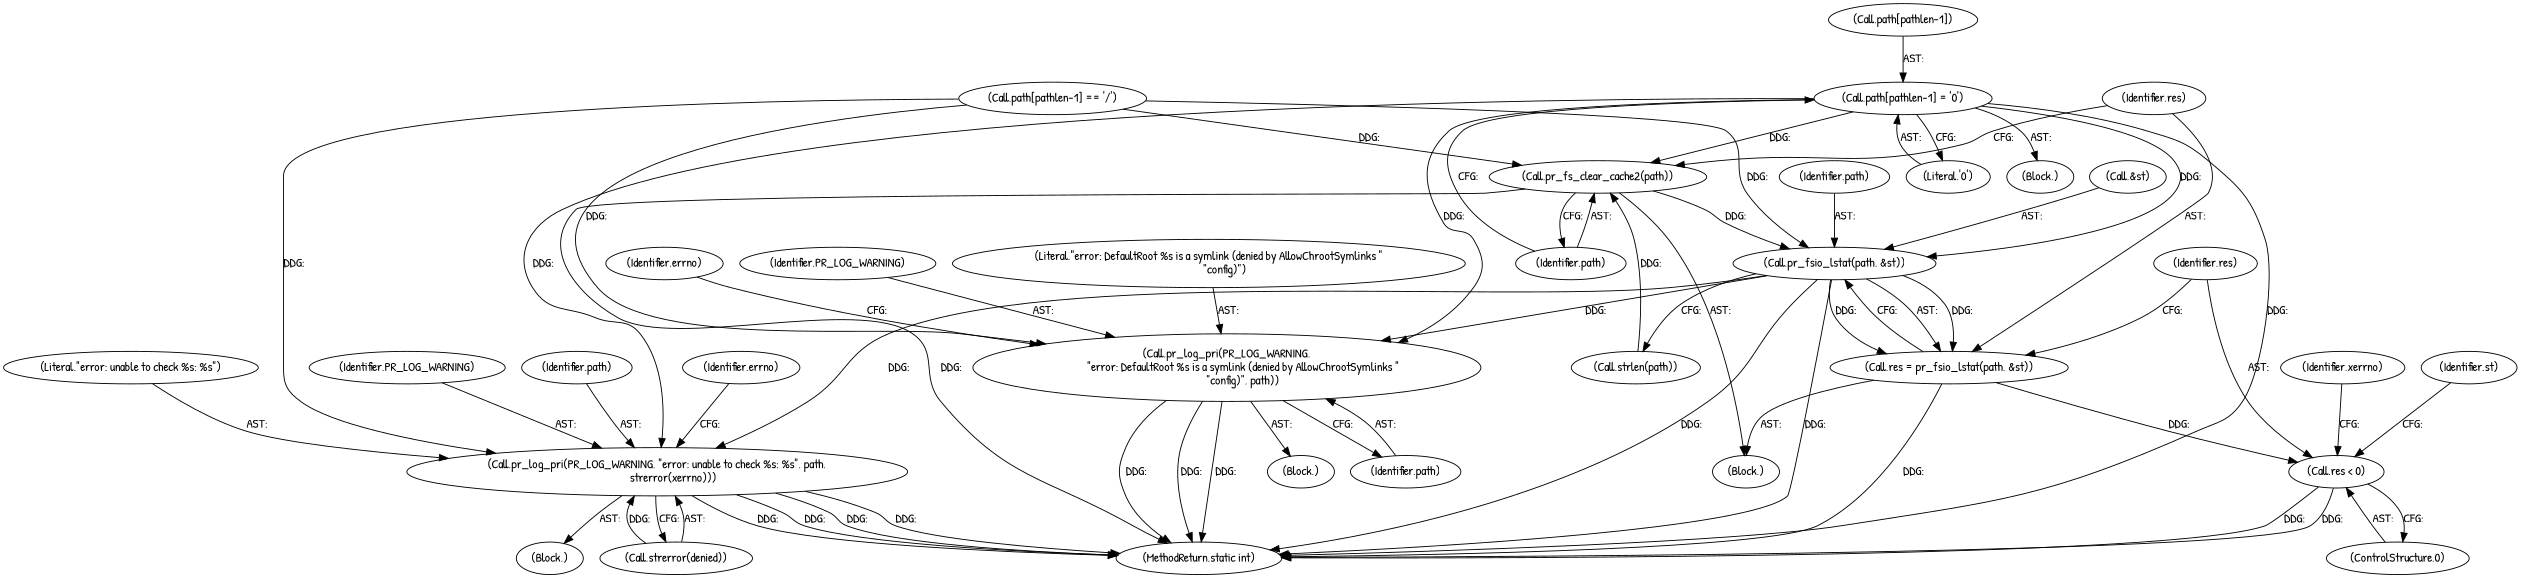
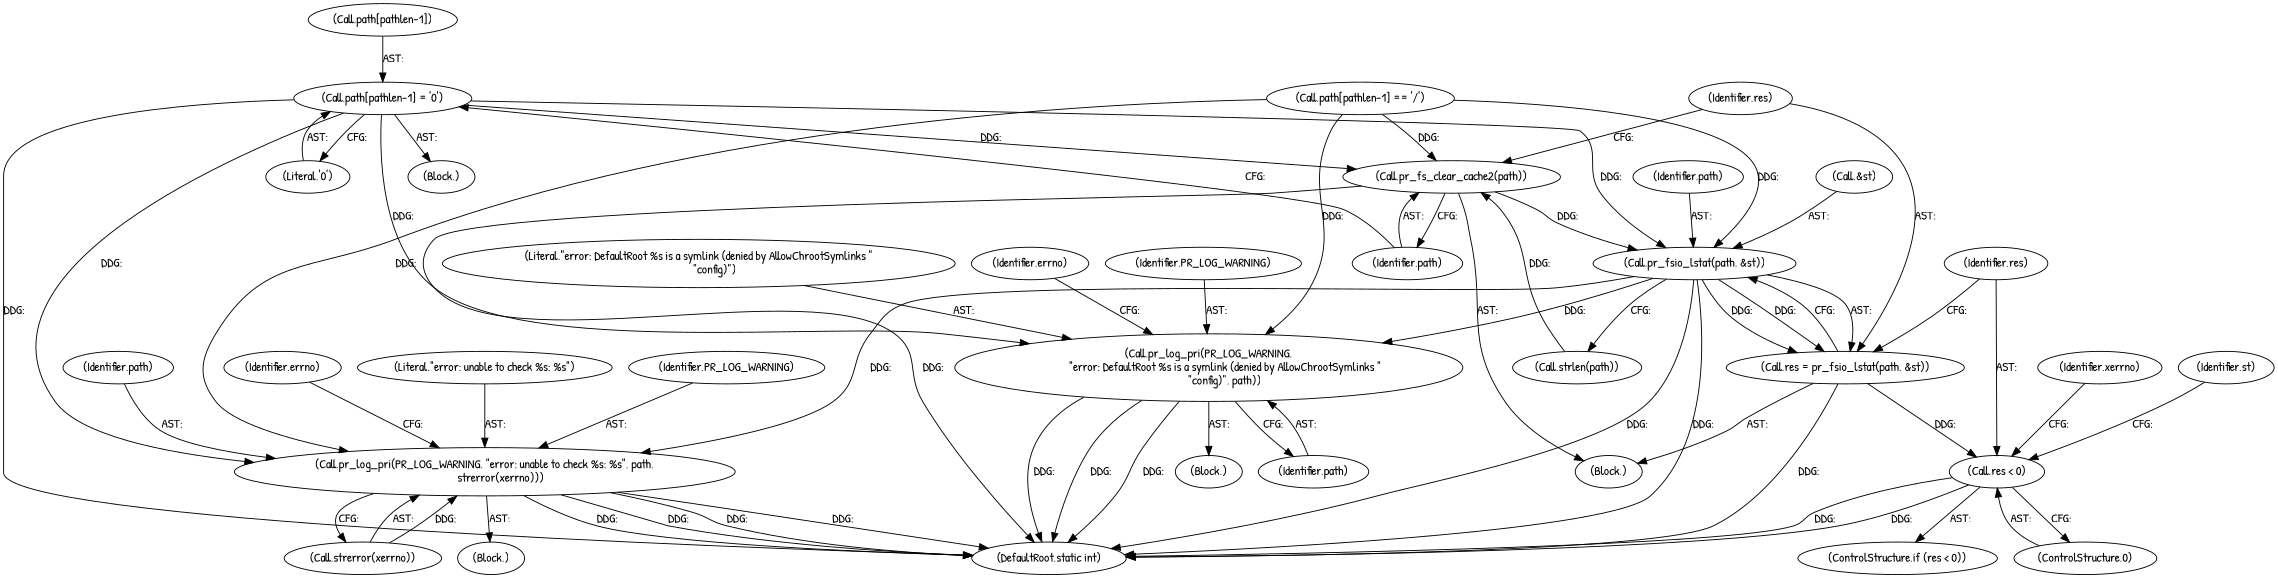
node "(Call,strerror(denied))": label "(Call,strerror(denied))" -> "(Call,strerror(xerrno))"
node "(MethodReturn,static int)": label "(MethodReturn,static int)" -> "(DefaultRoot,static int)"
node "(ControlStructure,if (res < 0))": added
